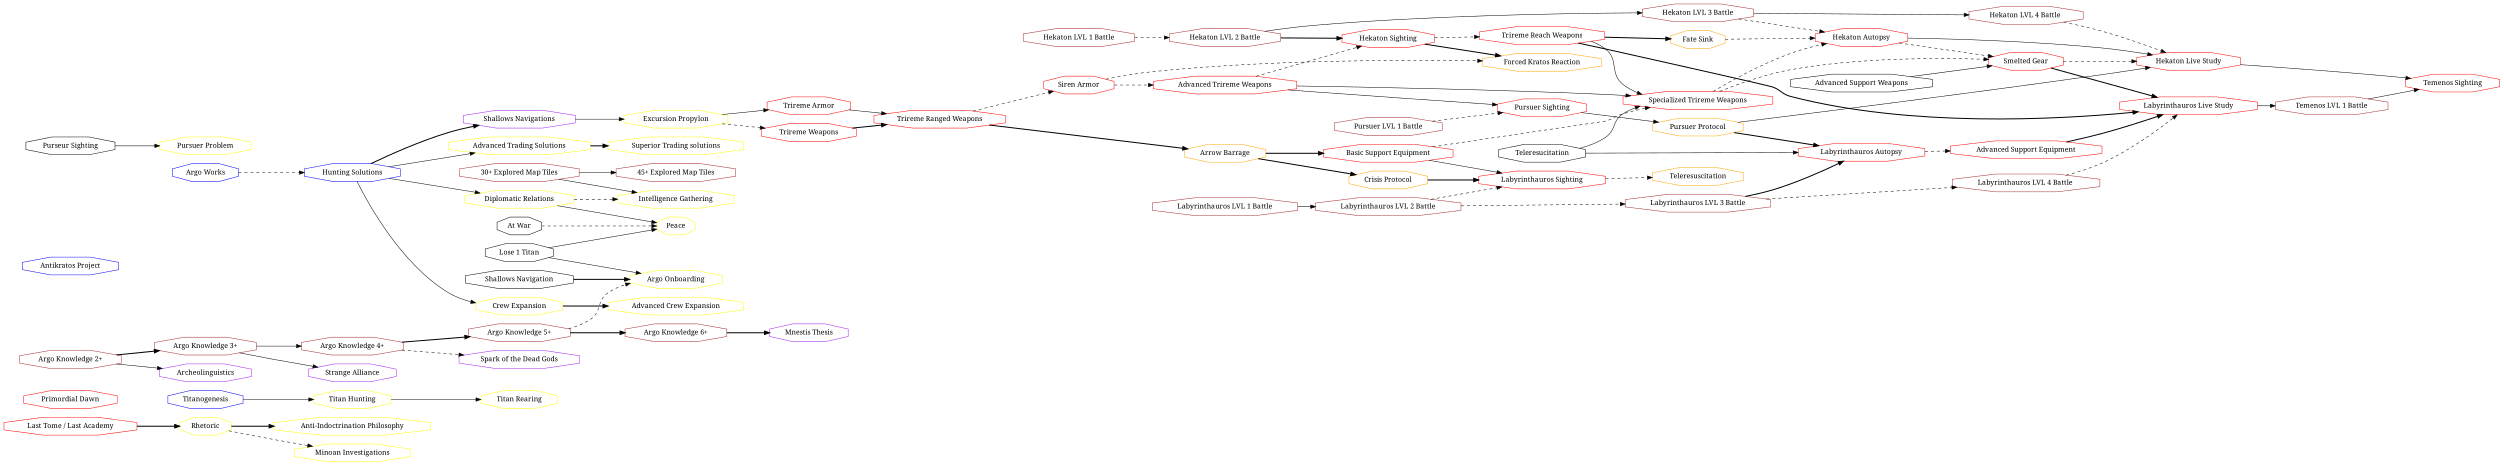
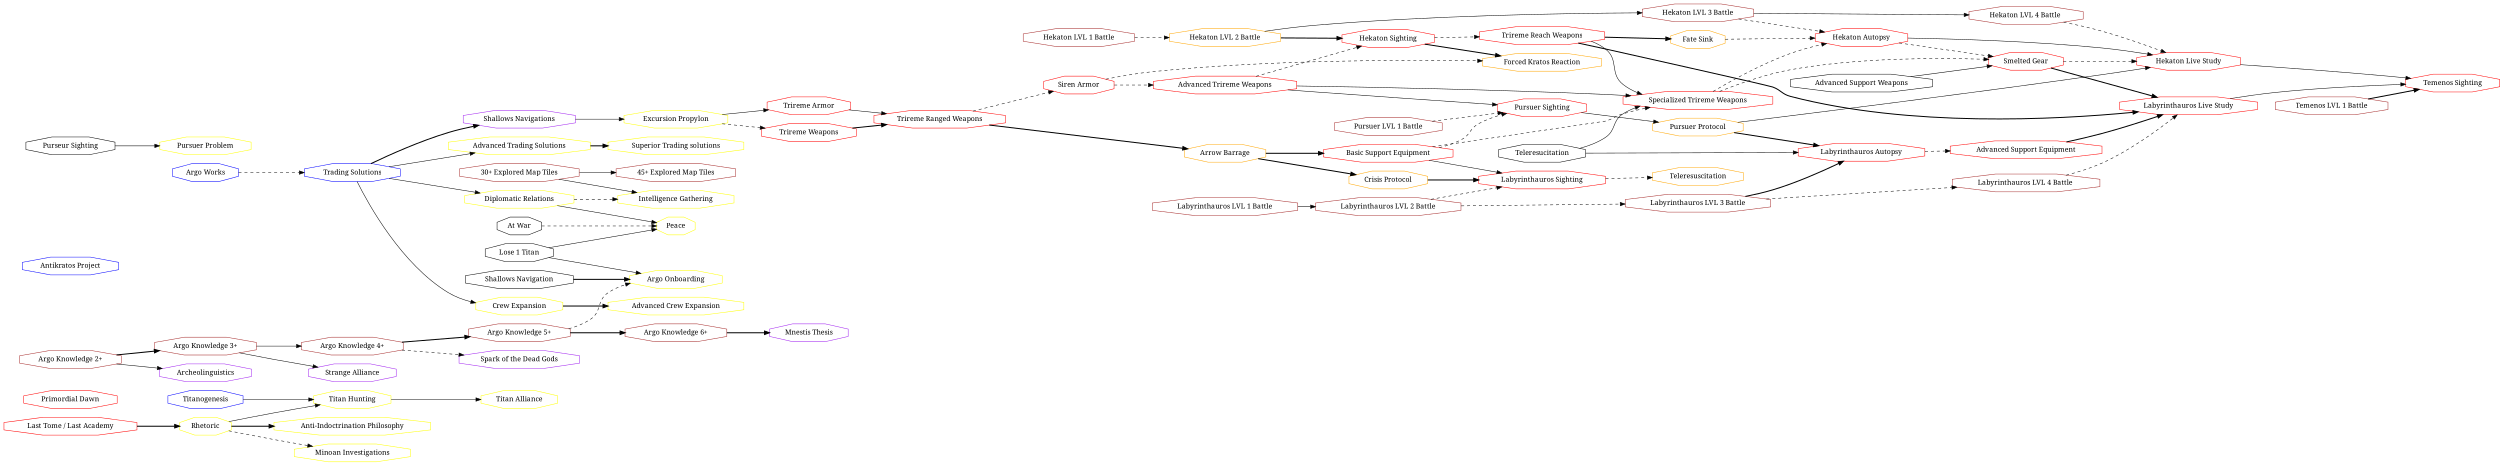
node "Hekaton LVL 2 Battle": color brown -> orange
edge "Temenos LVL 1 Battle" -> "Temenos Sighting": style solid -> bold
edge "Labyrinthauros Live Study" -> "Temenos LVL 1 Battle": now "Labyrinthauros Live Study" -> "Temenos Sighting"
edge "Basic Support Equipment" -> "Pursuer Sighting": added
node "Hunting Solutions": label "Hunting Solutions" -> "Trading Solutions"
node "Titan Rearing": label "Titan Rearing" -> "Titan Alliance"
edge "Rhetoric" -> "Titan Hunting": added
